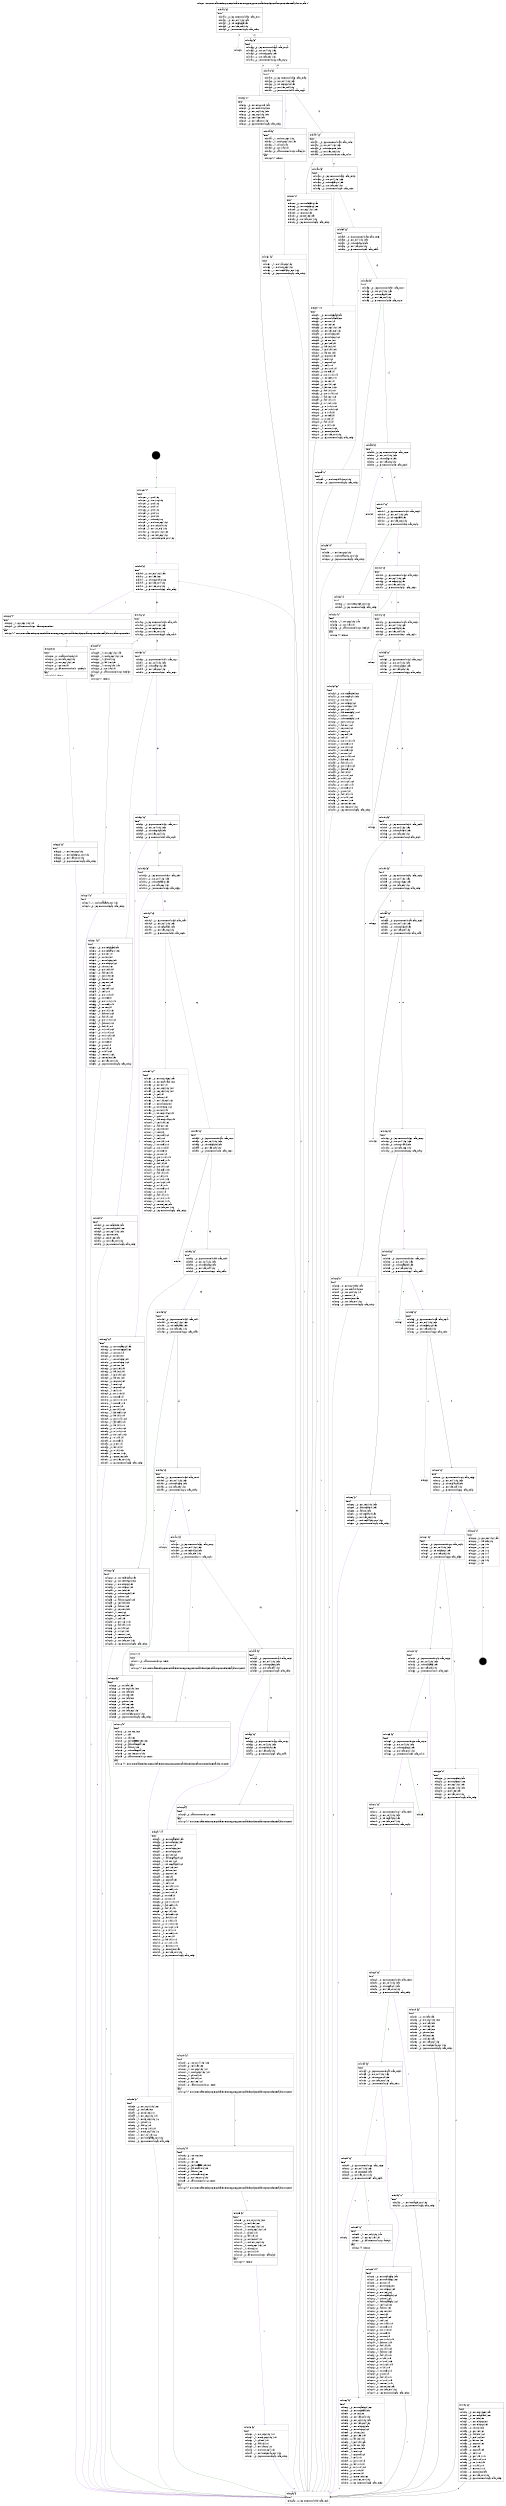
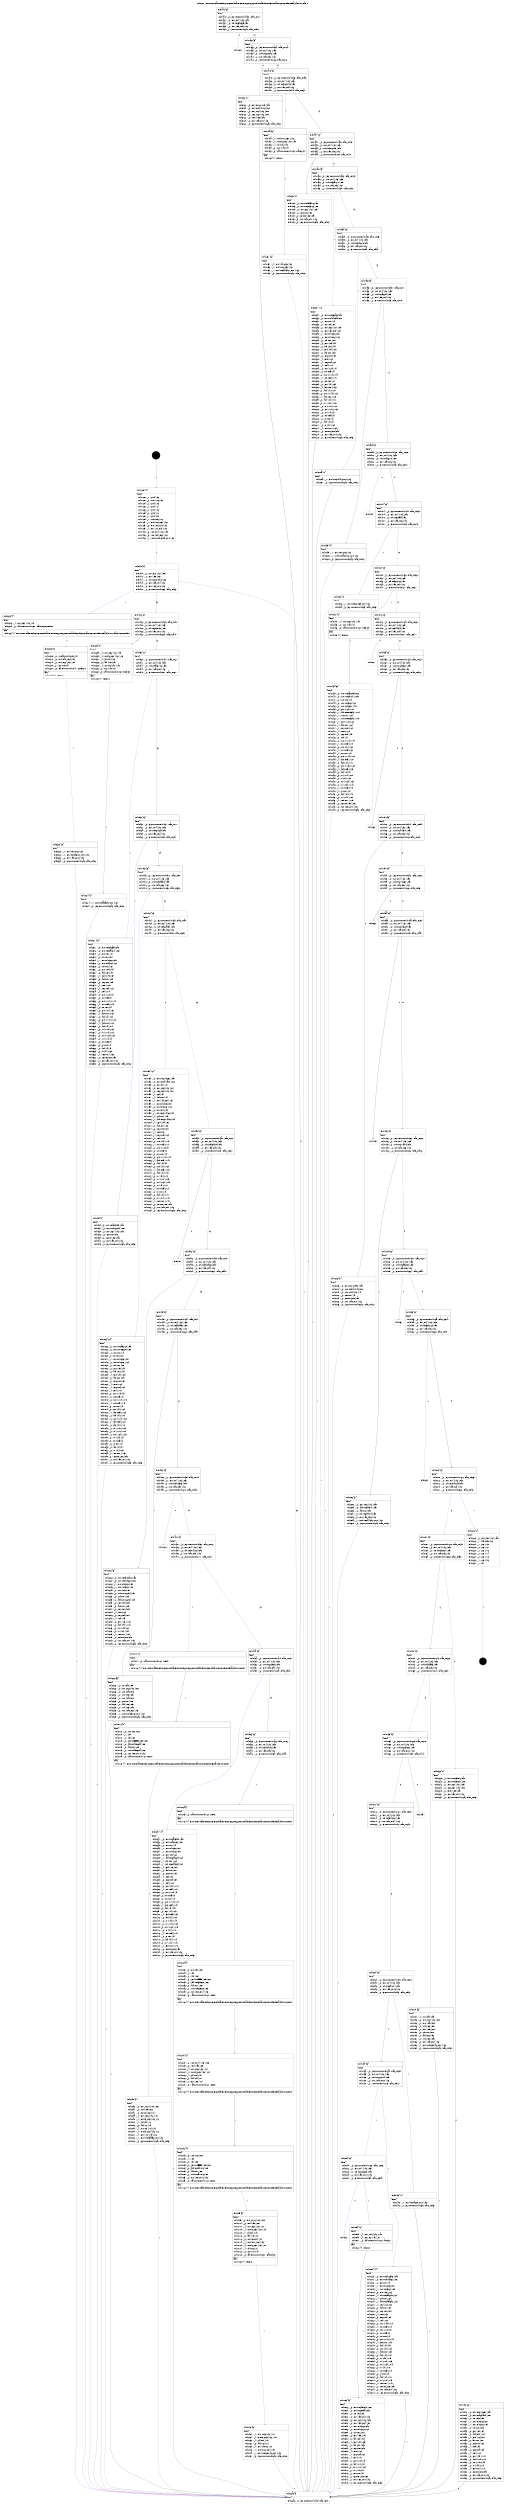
node "0x40208f [40]": added
